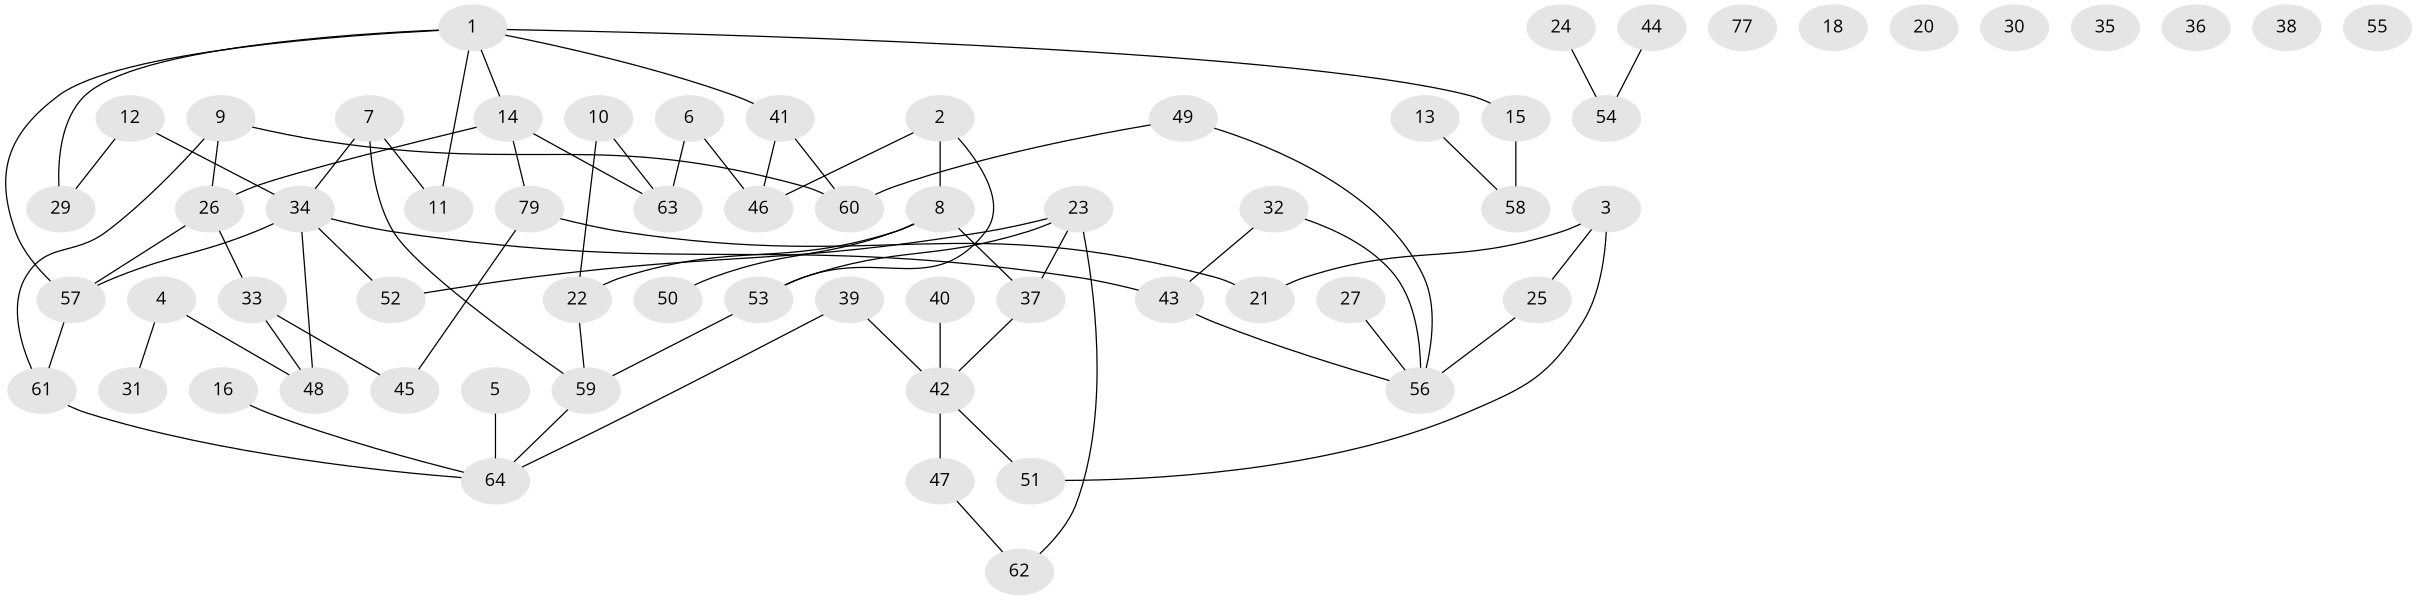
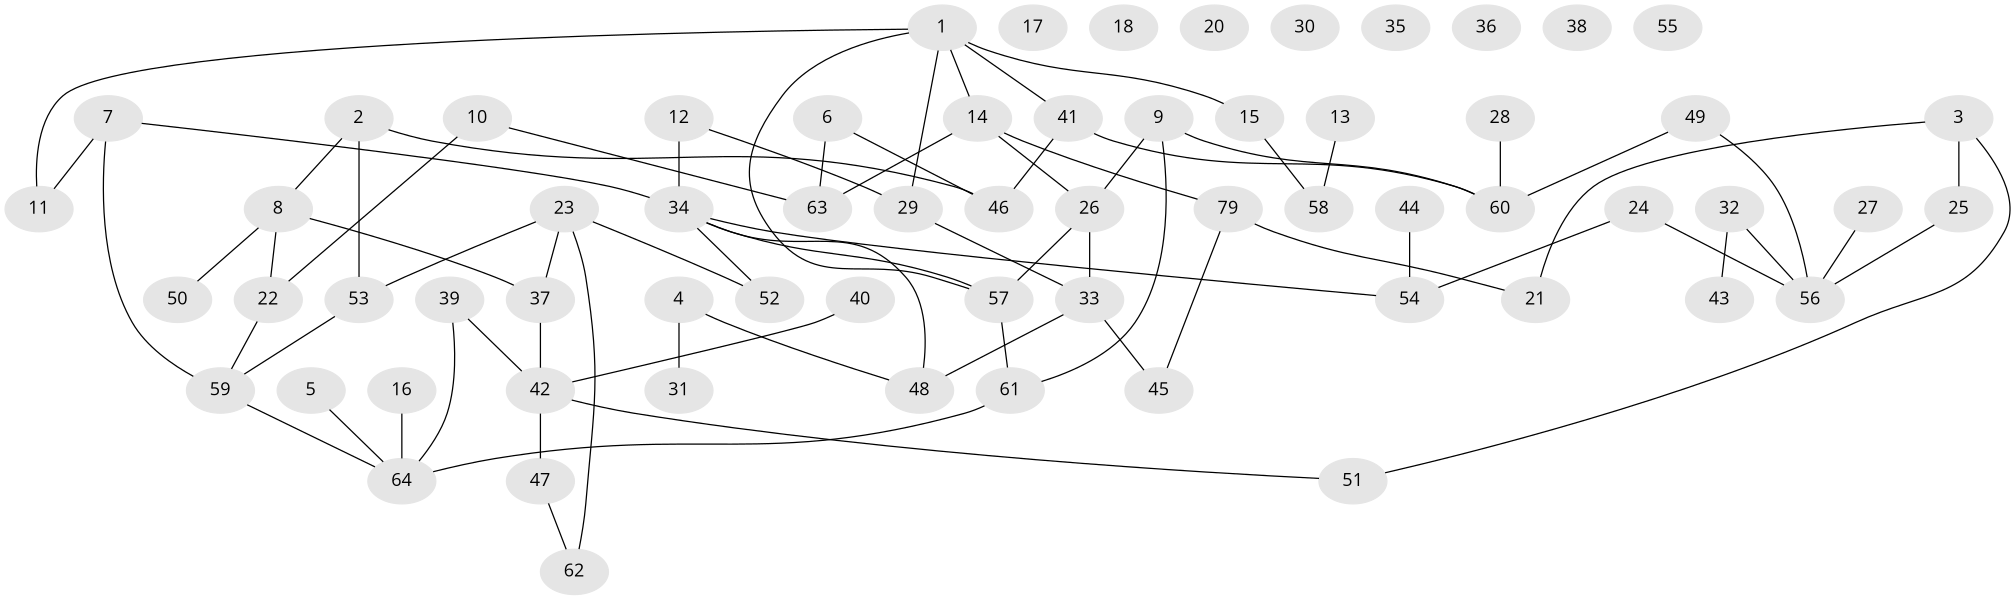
node "77": label "77" -> "17"
node "28": added
edge "29" -- "33": added
edge "34" -- "43": now "34" -- "54"
edge "43" -- "56": now "24" -- "56"
